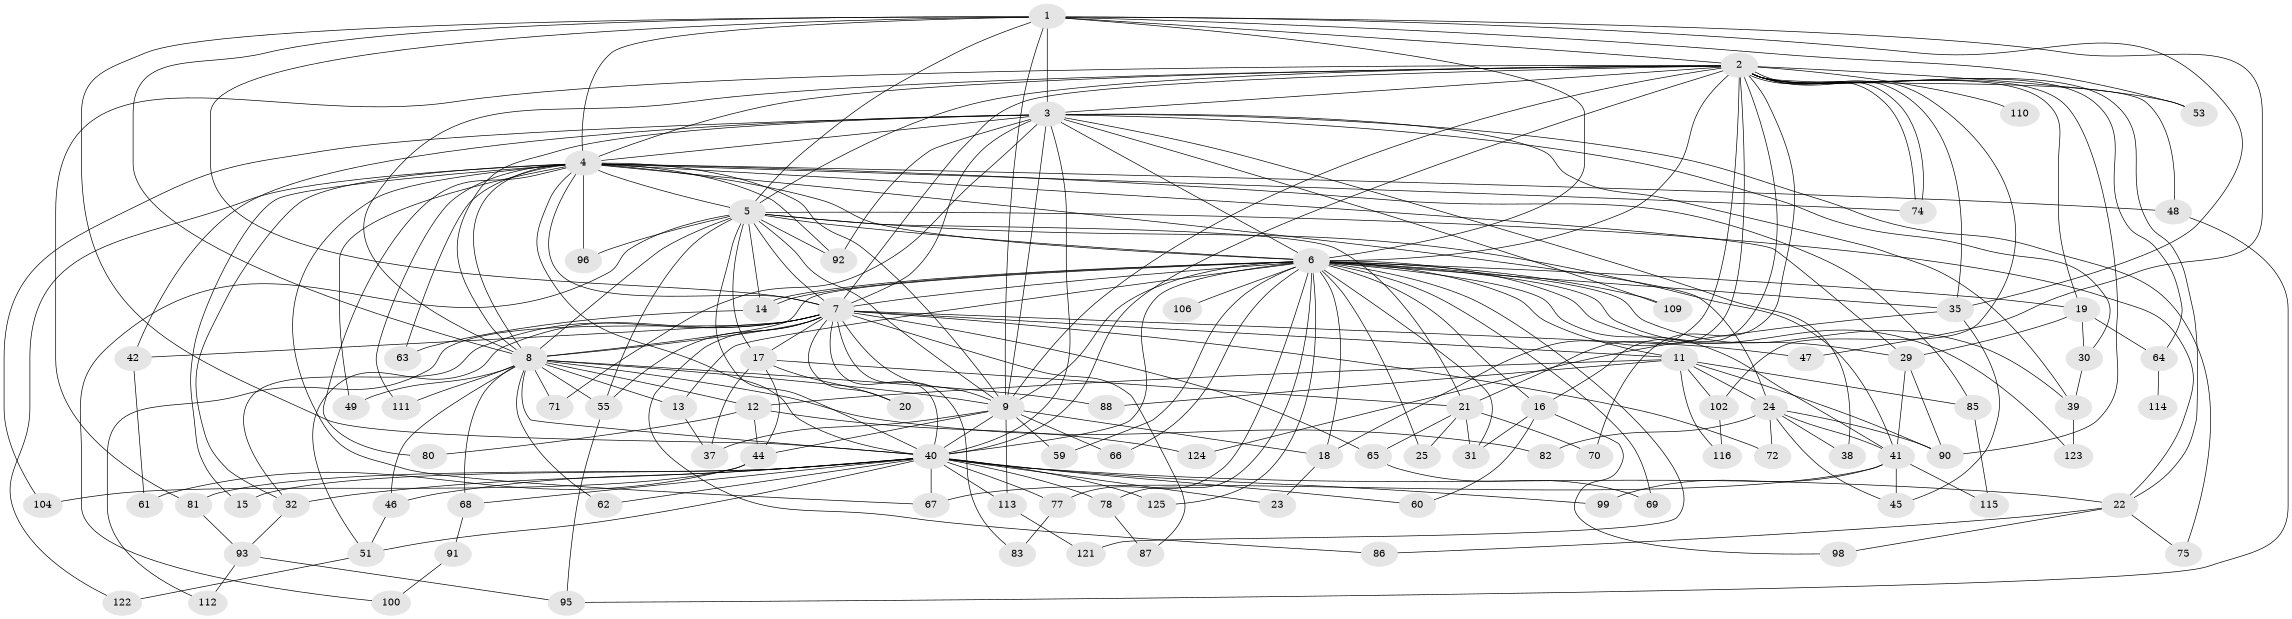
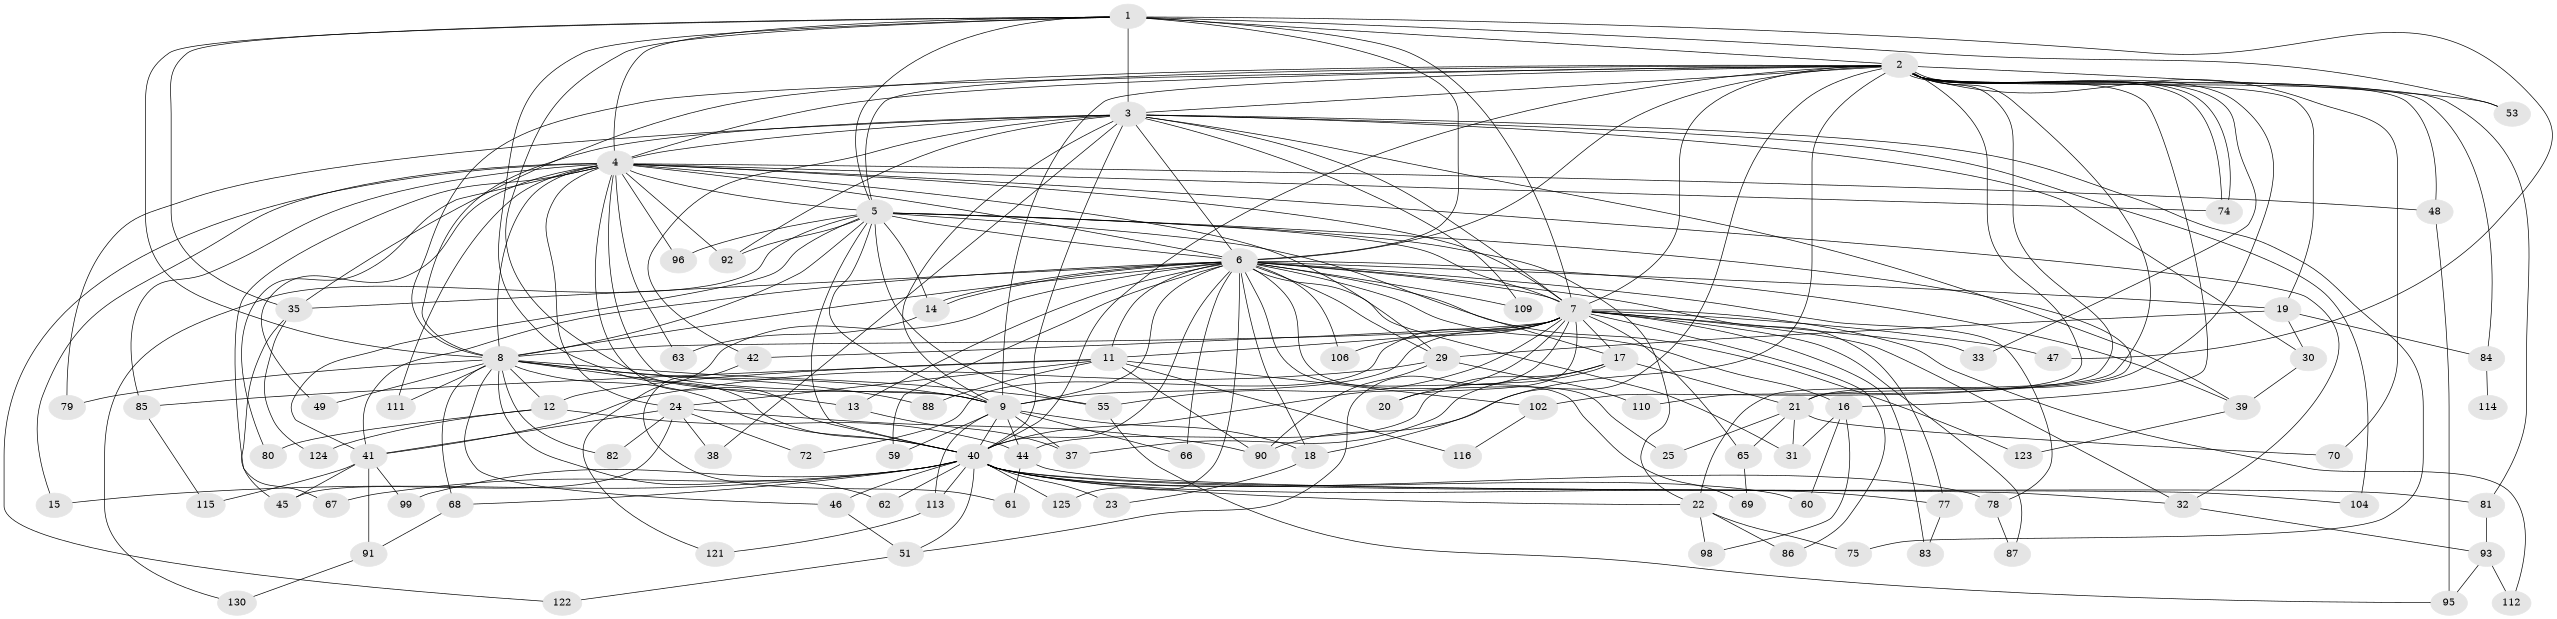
edge "7" -- "106": added
node "33": added
node "64": label "64" -> "84"
edge "29" -- "110": added
node "71": label "71" -> "79"
edge "41" -- "67": now "41" -- "91"
node "100": label "100" -> "130"
